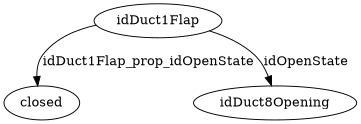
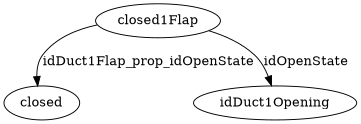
node "idDuct1Flap": label "idDuct1Flap" -> "closed1Flap"
node "idDuct8Opening": label "idDuct8Opening" -> "idDuct1Opening"
